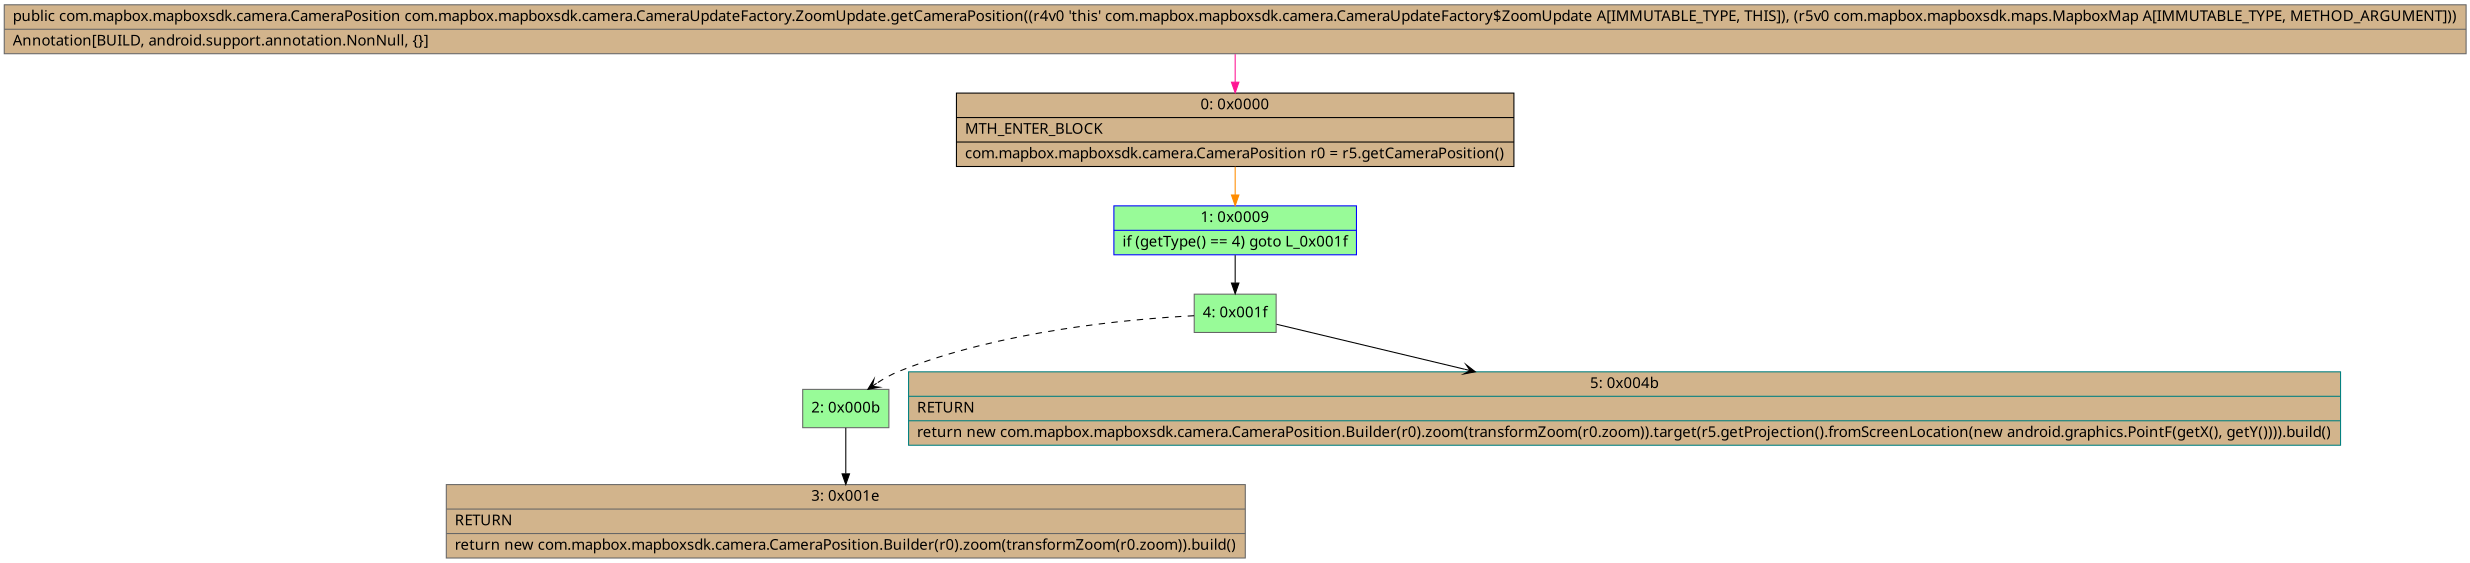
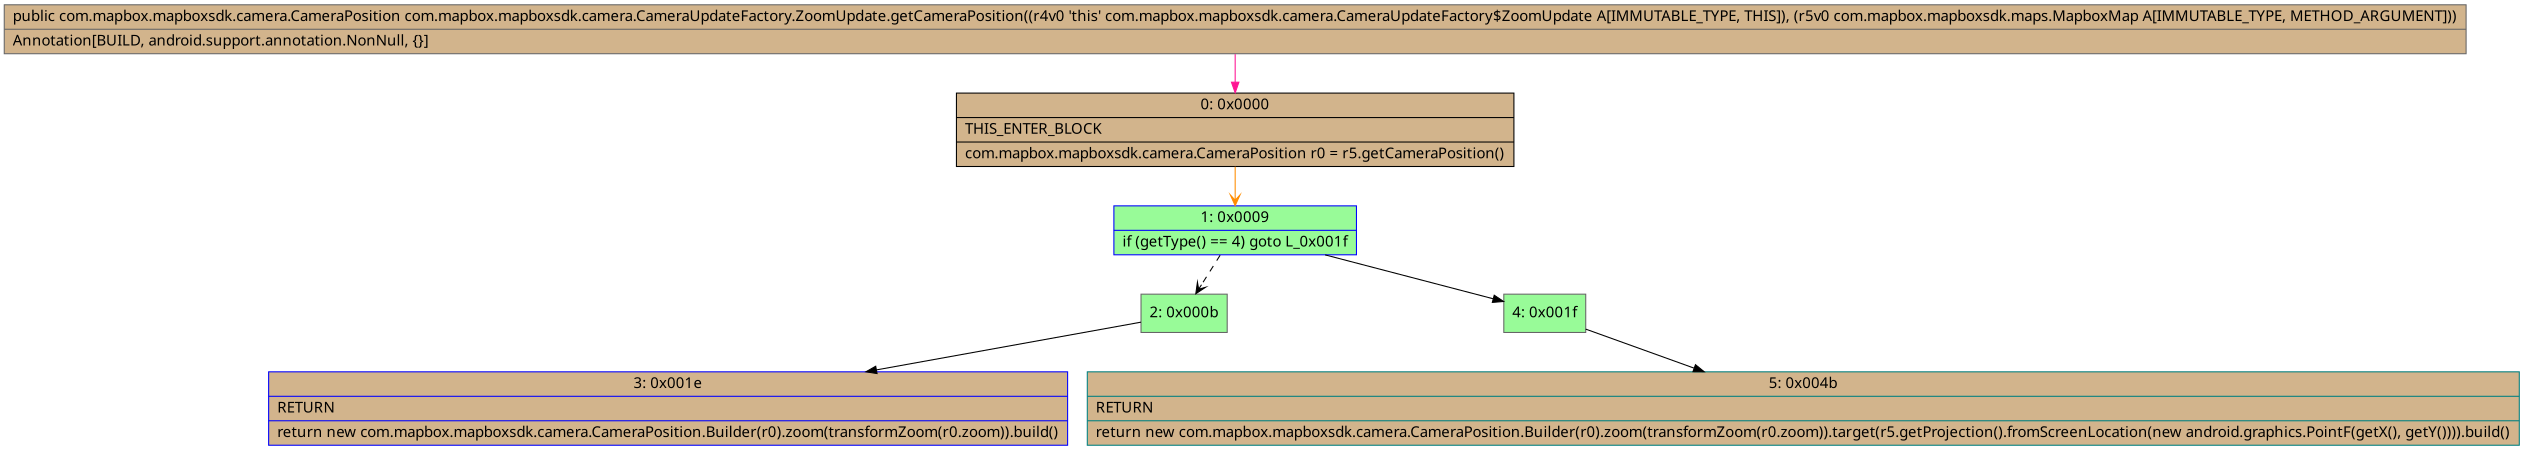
node "0: 0x0000": text "MTH_ENTER_BLOCK" -> "THIS_ENTER_BLOCK"
edge "0: 0x0000" -> "1: 0x0009": arrowhead normal -> vee
edge "4: 0x001f" -> "2: 0x000b": now "1: 0x0009" -> "2: 0x000b"
edge "4: 0x001f" -> "5: 0x004b": arrowhead vee -> normal
node "3: 0x001e": color gray40 -> blue
